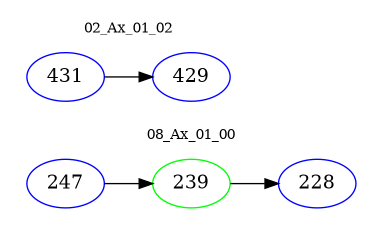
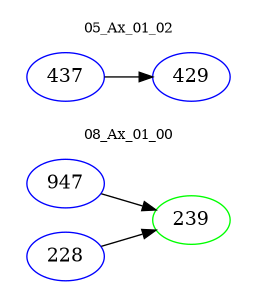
cluster "02_Ax_01_02": label "02_Ax_01_02" -> "05_Ax_01_02"
node "431": label "431" -> "437"
node "247": label "247" -> "947"
edge "239" -> "228": reversed
